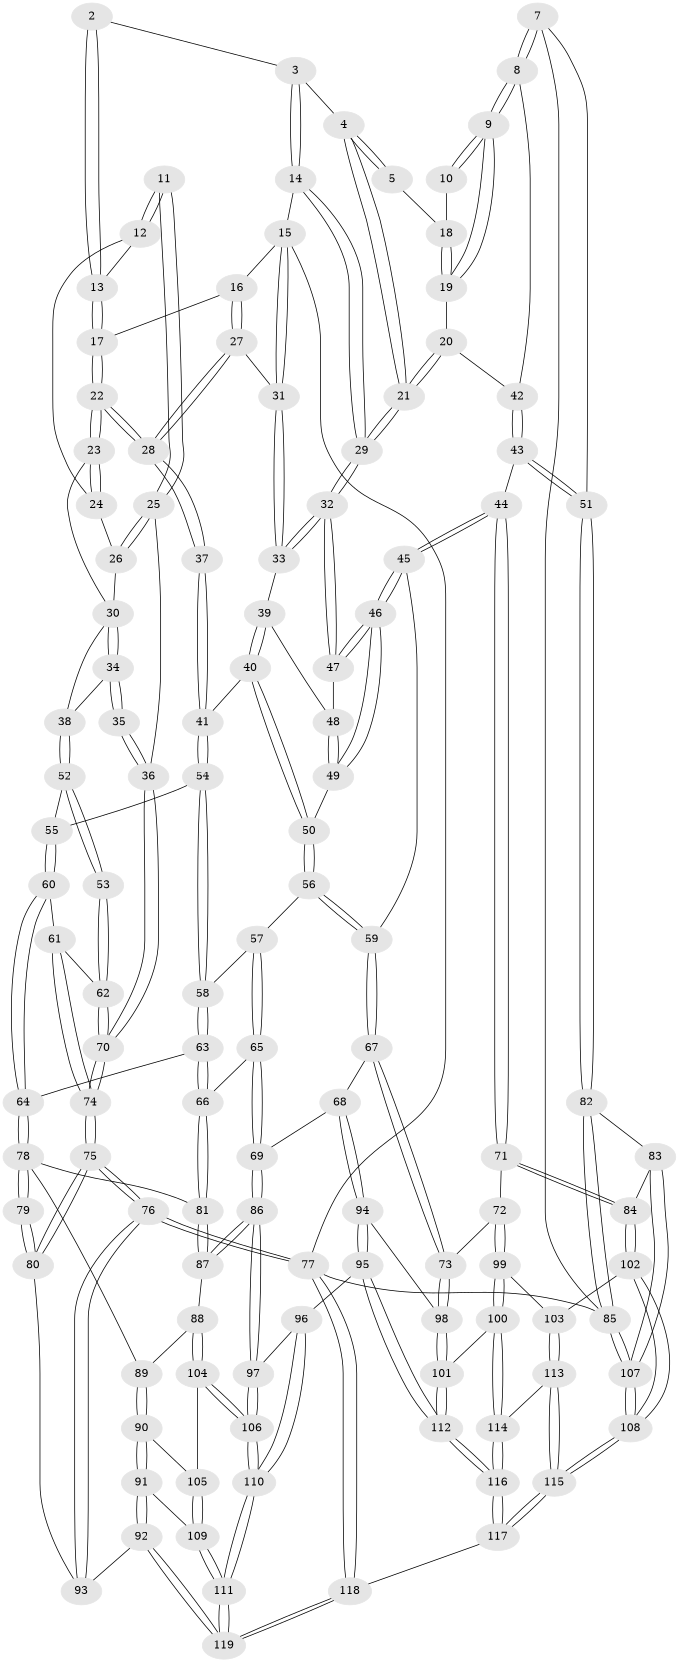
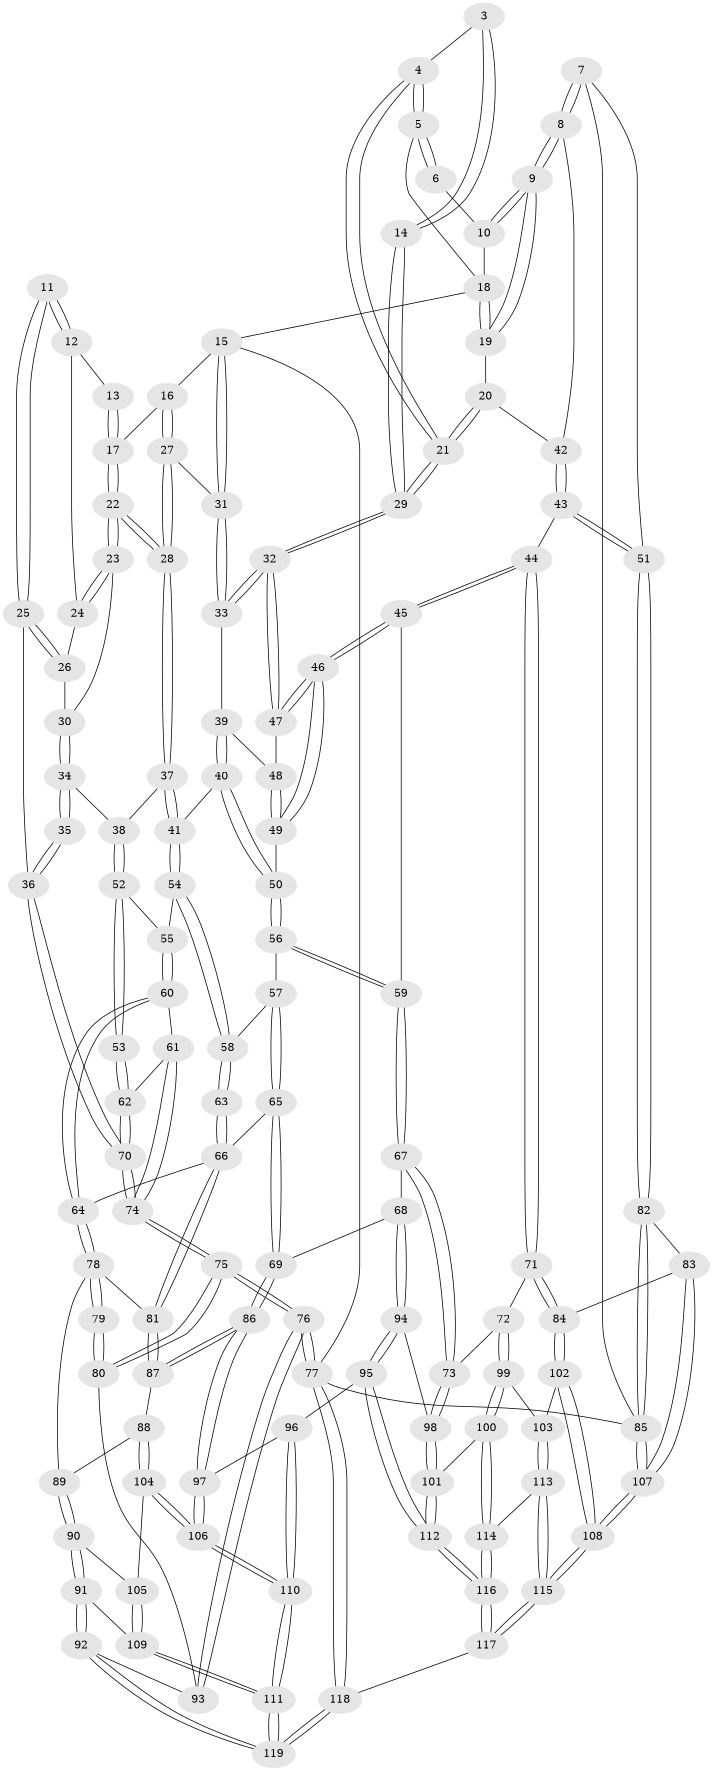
node "2": removed
node "6": added
edge "14" -- "15": now "18" -- "15"
edge "30" -- "38": now "37" -- "38"
edge "63" -- "64": now "66" -- "64"
